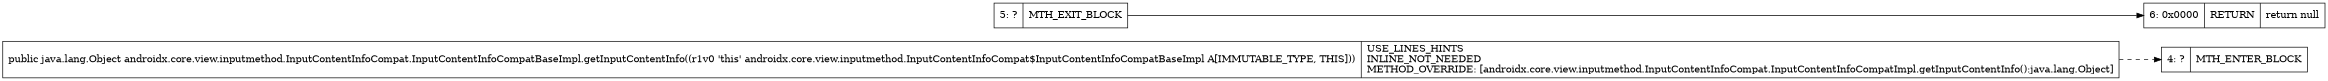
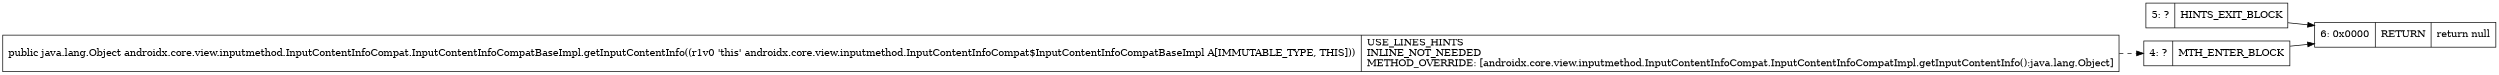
node "5: ?": text "MTH_EXIT_BLOCK" -> "HINTS_EXIT_BLOCK"
edge "4: ?" -> "6: 0x0000": added
